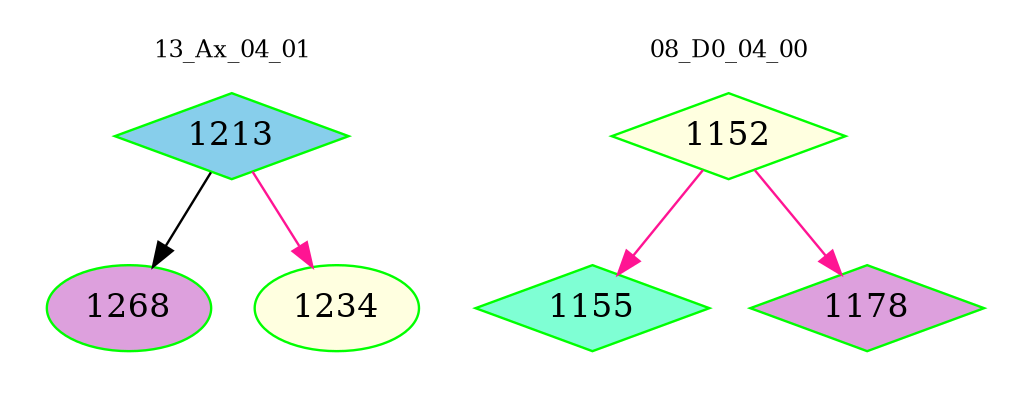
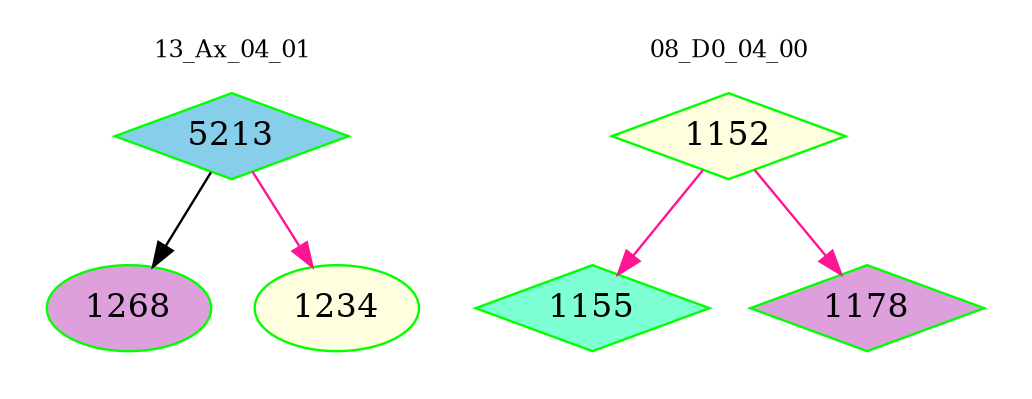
node "1213": label "1213" -> "5213"
